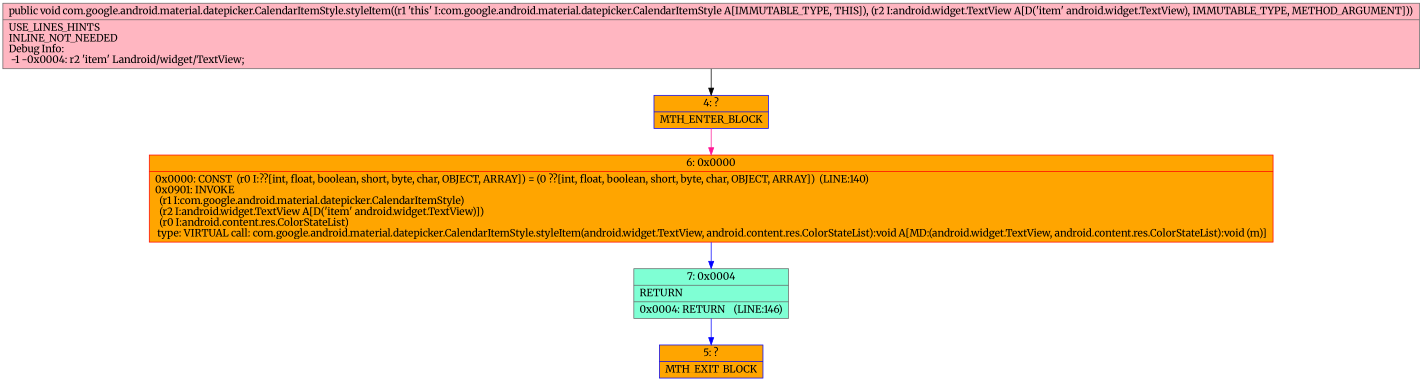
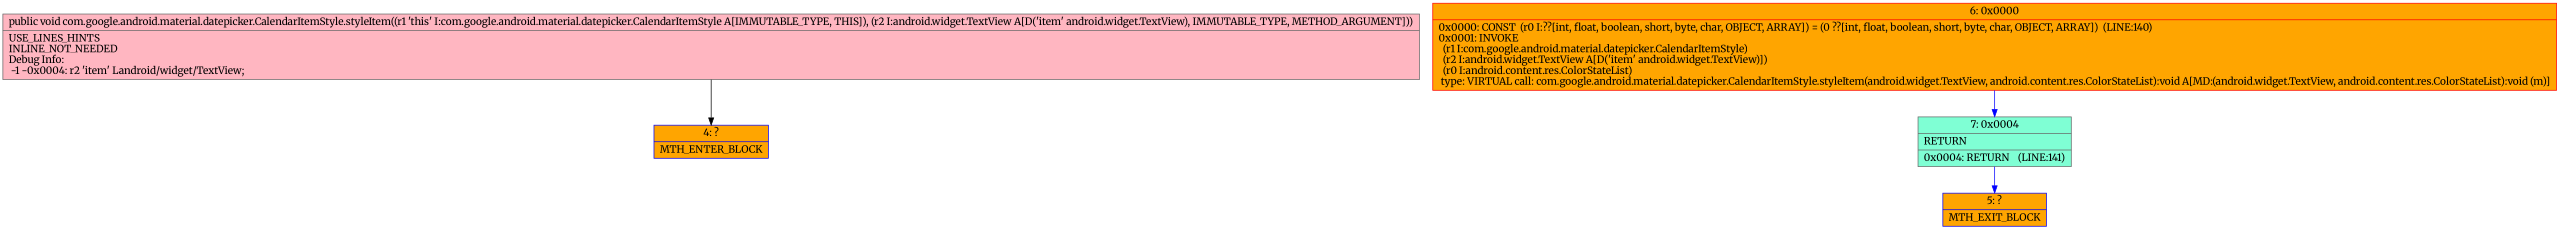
edge "4: ?" -> "6: 0x0000": removed
node "6: 0x0000": text "0x0901: INVOKE" -> "0x0001: INVOKE"
node "7: 0x0004": text "0x0004: RETURN    (LINE:146)" -> "0x0004: RETURN    (LINE:141)"
